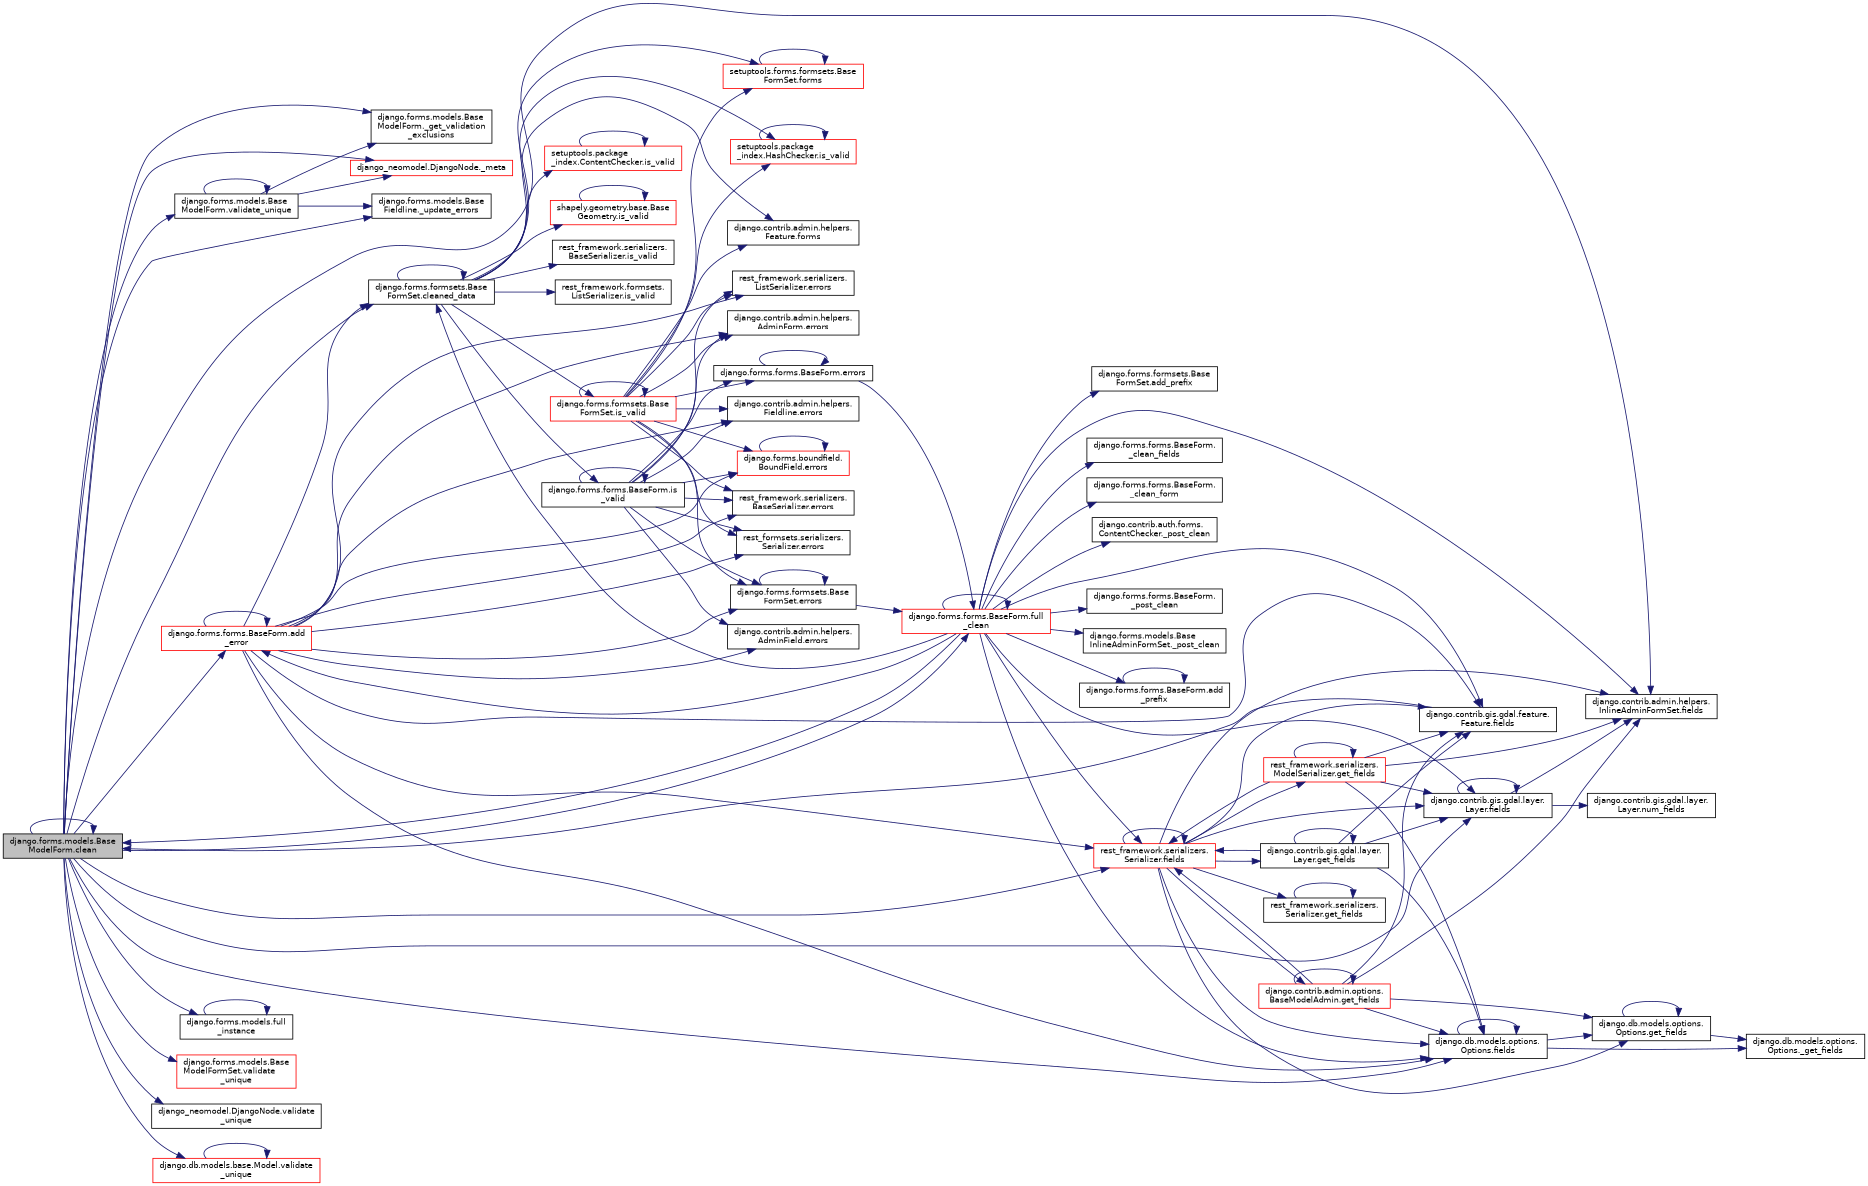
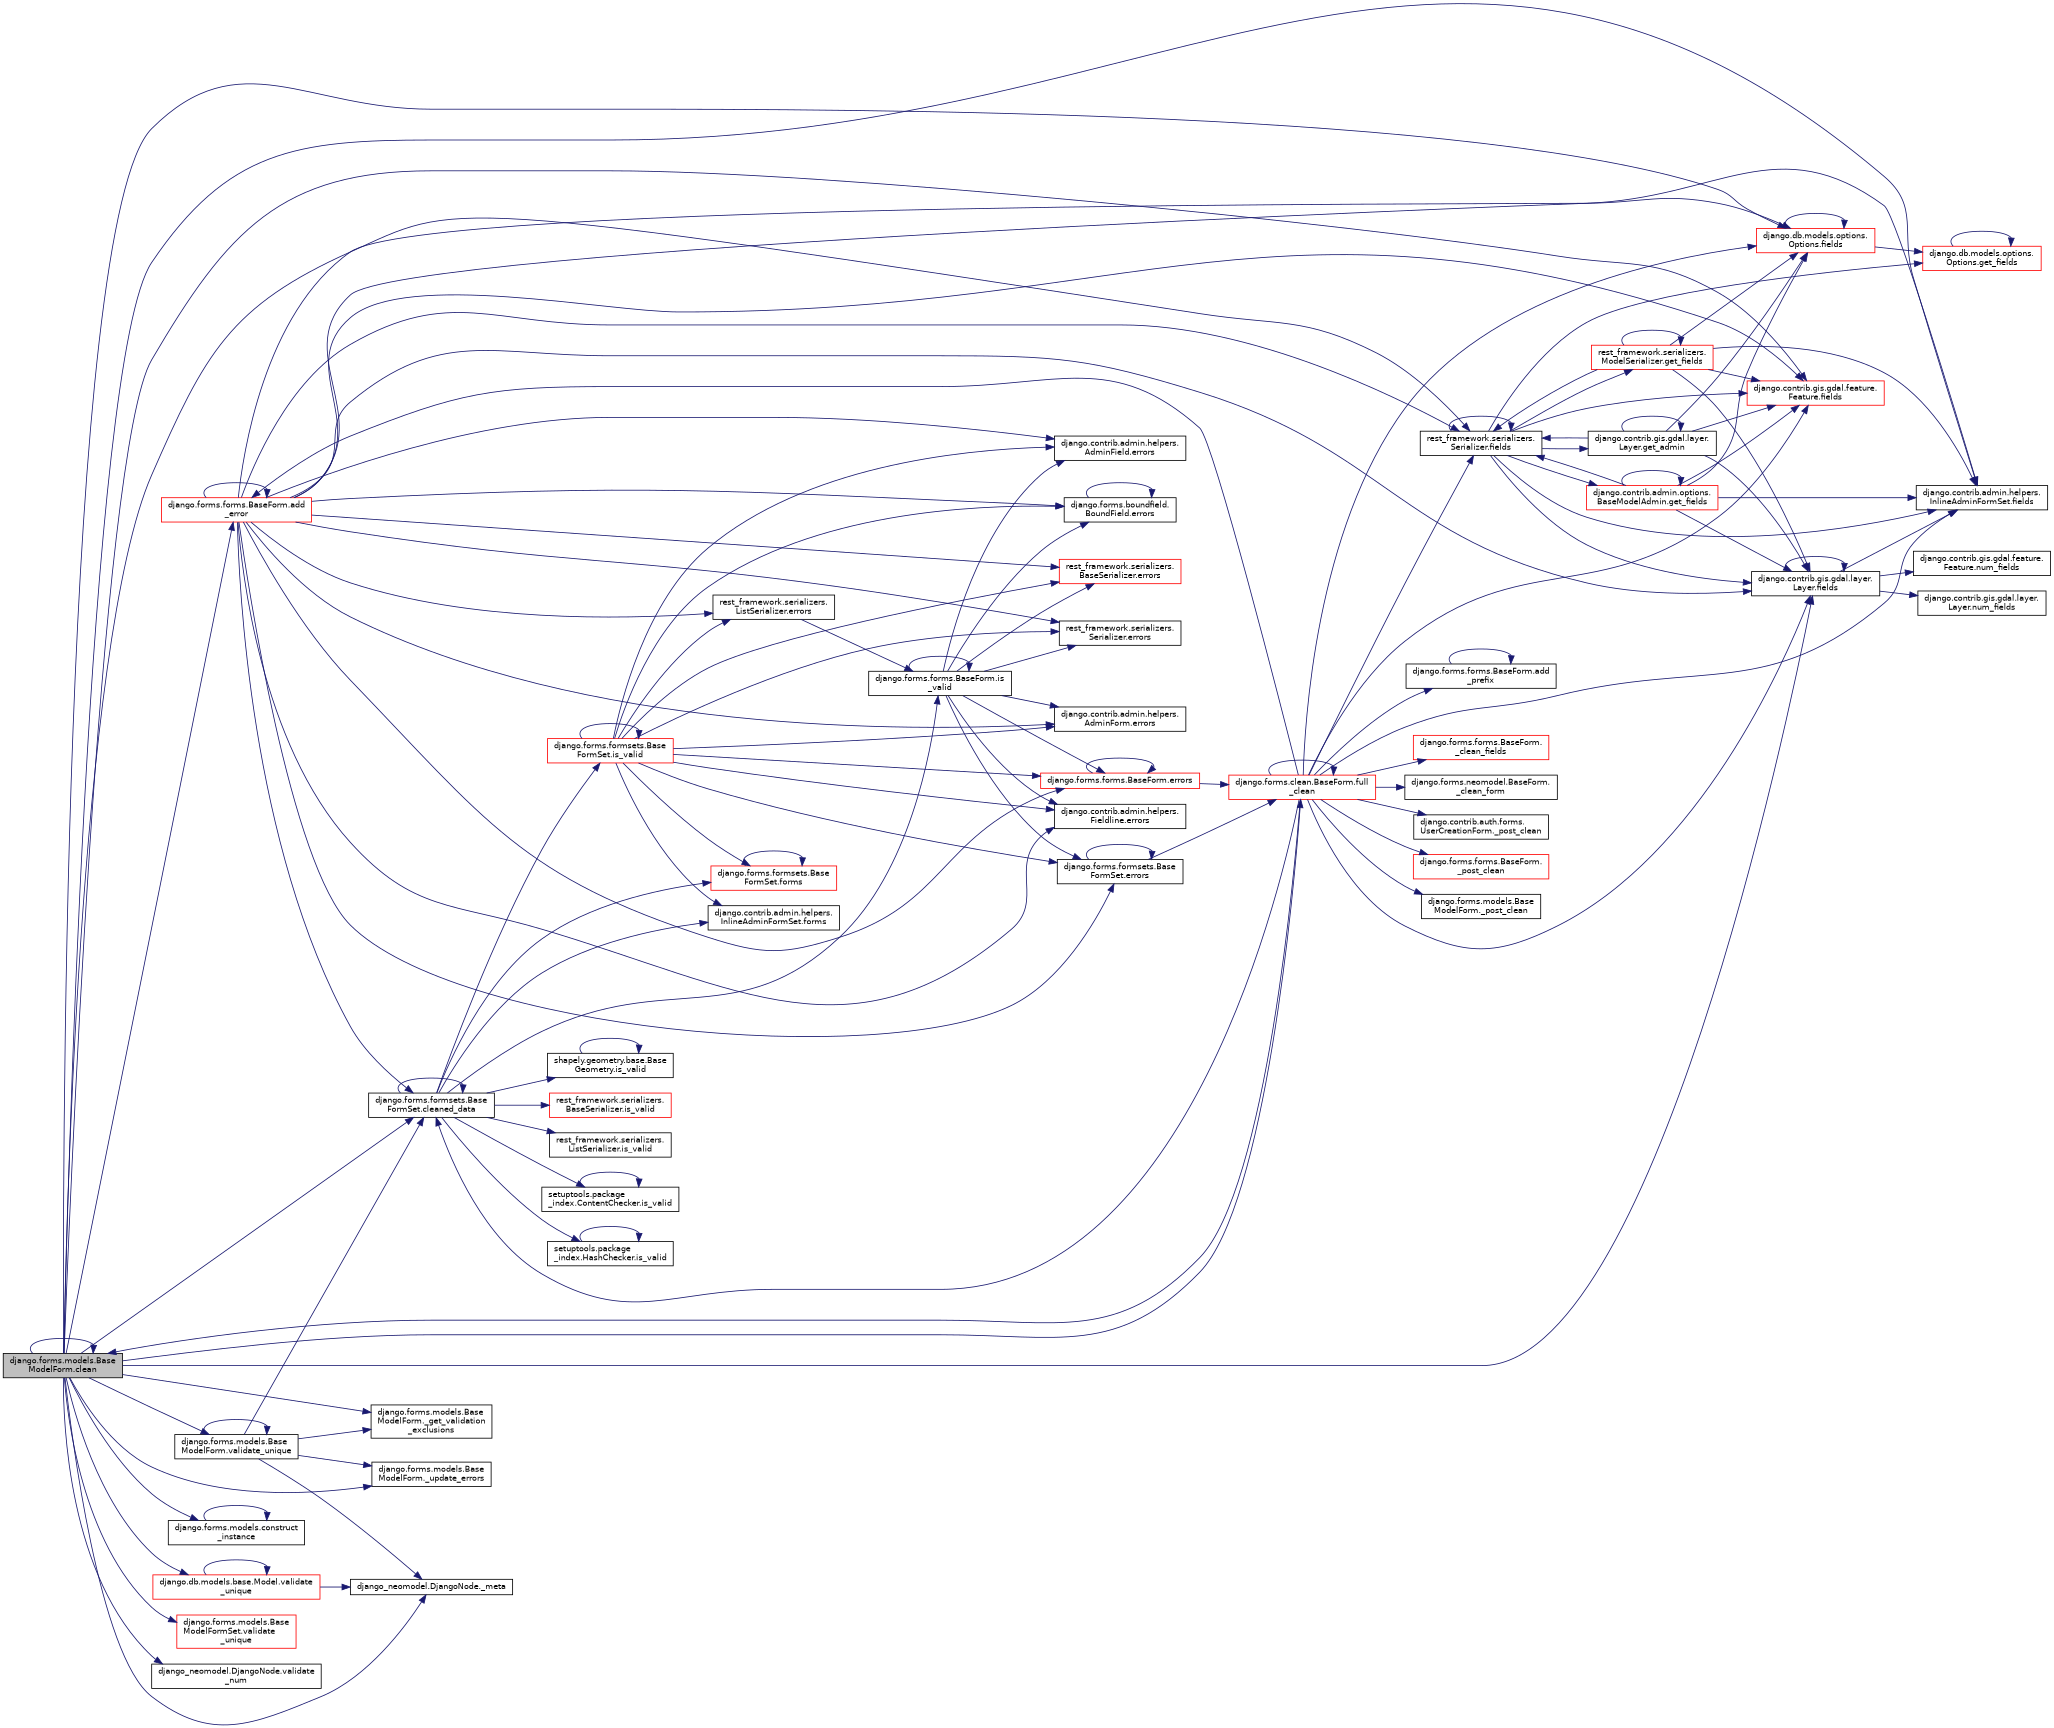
node "setuptools.forms.formsets.Base FormSet.forms": label "setuptools.forms.formsets.Base FormSet.forms" -> "django.forms.formsets.Base FormSet.forms"
node "setuptools.package _index.HashChecker.is_valid": color red -> black
node "setuptools.package _index.ContentChecker.is_valid": color red -> black
node "django_neomodel.DjangoNode._meta": color red -> black
node "django.forms.models.Base Fieldline._update_errors": label "django.forms.models.Base Fieldline._update_errors" -> "django.forms.models.Base ModelForm._update_errors"
node "shapely.geometry.base.Base Geometry.is_valid": color red -> black
edge "django.forms.forms.BaseForm.add _error" -> "django.contrib.admin.helpers. InlineAdminFormSet.fields": added
node "django.contrib.admin.helpers. Feature.forms": label "django.contrib.admin.helpers. Feature.forms" -> "django.contrib.admin.helpers. InlineAdminFormSet.forms"
edge "django.forms.formsets.Base FormSet.is_valid" -> "setuptools.package _index.HashChecker.is_valid": now "django.forms.formsets.Base FormSet.is_valid" -> "django.contrib.admin.helpers. AdminField.errors"
node "rest_framework.serializers. BaseSerializer.is_valid": color black -> red
node "rest_framework.formsets. ListSerializer.is_valid": label "rest_framework.formsets. ListSerializer.is_valid" -> "rest_framework.serializers. ListSerializer.is_valid"
edge "django.forms.forms.BaseForm.is _valid" -> "rest_framework.serializers. ListSerializer.errors": reversed
edge "django.forms.forms.BaseForm.add _error" -> "django.contrib.gis.gdal.layer. Layer.fields": added
node "django.forms.forms.BaseForm.errors": color black -> red
node "django.forms.formsets.Base FormSet.add_prefix": removed
node "django.forms.forms.BaseForm. _clean_fields": color black -> red
node "django.forms.boundfield. BoundField.errors": color red -> black
node "django.forms.forms.BaseForm. _clean_form": label "django.forms.forms.BaseForm. _clean_form" -> "django.forms.neomodel.BaseForm. _clean_form"
node "rest_framework.serializers. BaseSerializer.errors": color black -> red
node "django.contrib.auth.forms. ContentChecker._post_clean": label "django.contrib.auth.forms. ContentChecker._post_clean" -> "django.contrib.auth.forms. UserCreationForm._post_clean"
node "rest_formsets.serializers. Serializer.errors": label "rest_formsets.serializers. Serializer.errors" -> "rest_framework.serializers. Serializer.errors"
node "django.contrib.gis.gdal.feature. Feature.num_fields": added
node "django.forms.forms.BaseForm. _post_clean": color black -> red
node "django.forms.forms.BaseForm.full _clean": label "django.forms.forms.BaseForm.full _clean" -> "django.forms.clean.BaseForm.full _clean"
node "django.forms.models.Base InlineAdminFormSet._post_clean": label "django.forms.models.Base InlineAdminFormSet._post_clean" -> "django.forms.models.Base ModelForm._post_clean"
node "django.contrib.gis.gdal.feature. Feature.fields": color black -> red
edge "django.contrib.gis.gdal.feature. Feature.fields" -> "django.forms.models.Base ModelForm.clean": reversed
node "rest_framework.serializers. Serializer.fields": color red -> black
node "django.contrib.gis.gdal.layer. Layer.get_fields": label "django.contrib.gis.gdal.layer. Layer.get_fields" -> "django.contrib.gis.gdal.layer. Layer.get_admin"
edge "django.forms.forms.BaseForm.add _error" -> "django.forms.forms.BaseForm.errors": added
node "rest_framework.serializers. Serializer.get_fields": removed
edge "django.contrib.admin.options. BaseModelAdmin.get_fields" -> "django.db.models.options. Options.get_fields": now "django.contrib.admin.options. BaseModelAdmin.get_fields" -> "django.contrib.gis.gdal.layer. Layer.fields"
edge "rest_framework.serializers. Serializer.fields" -> "django.db.models.options. Options.fields": removed
node "django.forms.models.full _instance": label "django.forms.models.full _instance" -> "django.forms.models.construct _instance"
node "django.db.models.options. Options.get_fields": color black -> red
node "django.db.models.options. Options.fields": color black -> red
node "django.db.models.options. Options._get_fields": removed
node "django_neomodel.DjangoNode.validate _unique": label "django_neomodel.DjangoNode.validate _unique" -> "django_neomodel.DjangoNode.validate _num"
edge "django.forms.models.Base ModelForm.validate_unique" -> "django.forms.formsets.Base FormSet.cleaned_data": added
edge "django.db.models.base.Model.validate _unique" -> "django_neomodel.DjangoNode._meta": added
